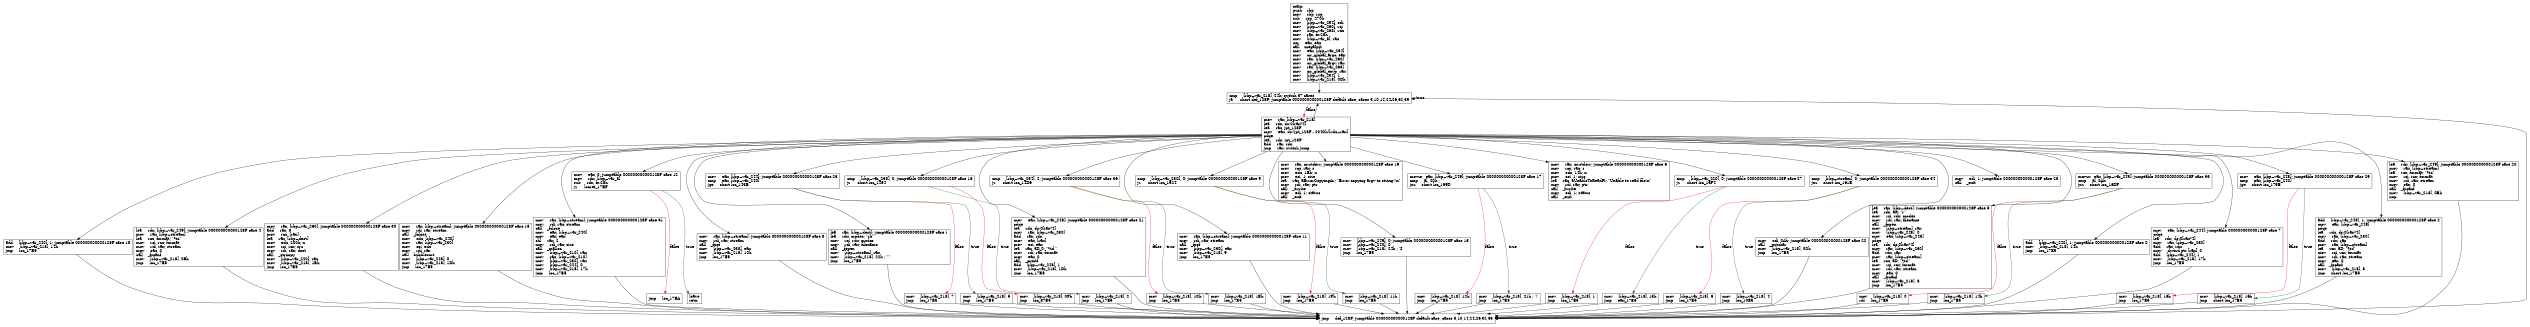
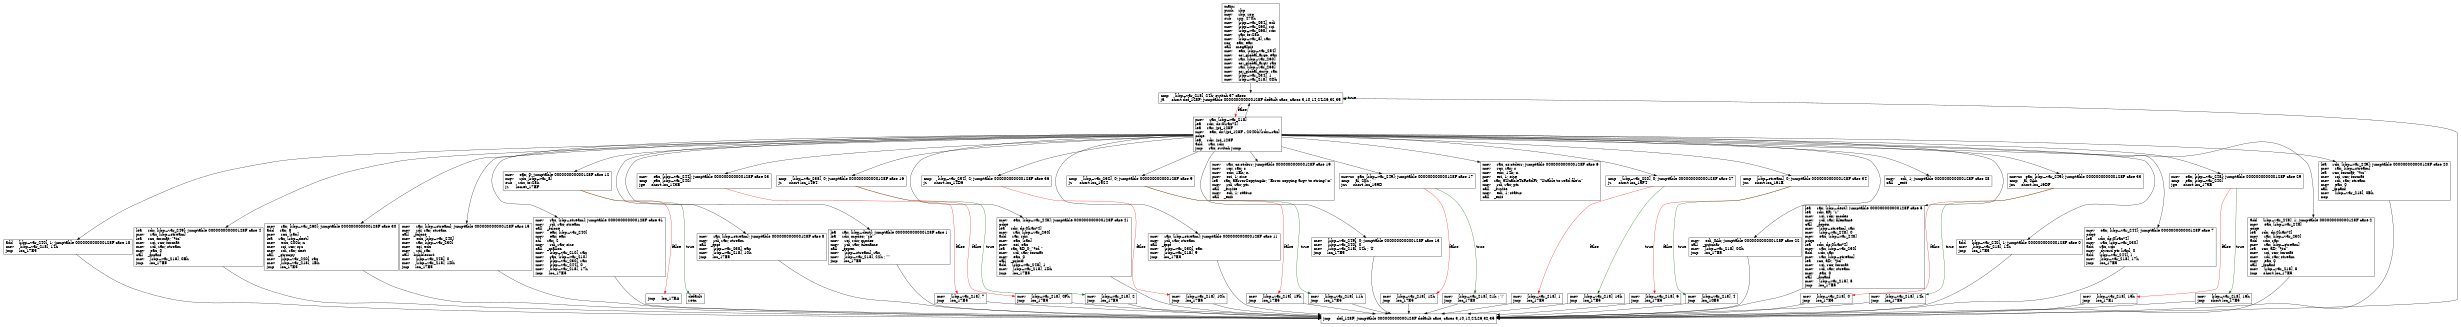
node "leave retn": label "leave retn" -> "default retn"
node "mov     [rbp+var_218], 5 jmp     loc_17E5": removed
node "mov     [rbp+var_218], 0Fh jmp     loc_37E5": label "mov     [rbp+var_218], 0Fh jmp     loc_37E5" -> "mov     [rbp+var_218], 0Fh jmp     loc_17E5"
node "mov     [rbp+var_218], 1Eh jmp     loc_17E5": removed
node "mov     [rbp+var_218], 13h jmp     eax_17E5": label "mov     [rbp+var_218], 13h jmp     eax_17E5" -> "mov     [rbp+var_218], 13h jmp     loc_17E5"
node "mov     [rbp+var_218], 0 rdi     loc_17E5": label "mov     [rbp+var_218], 0 rdi     loc_17E5" -> "mov     [rbp+var_218], 0 jmp     loc_17E5"
node "mov     [rbp+var_218], 15h jmp     loc_17E5": label "mov     [rbp+var_218], 15h jmp     loc_17E5" -> "mov     [rbp+var_218], 15h jmp     loc_17E1"
